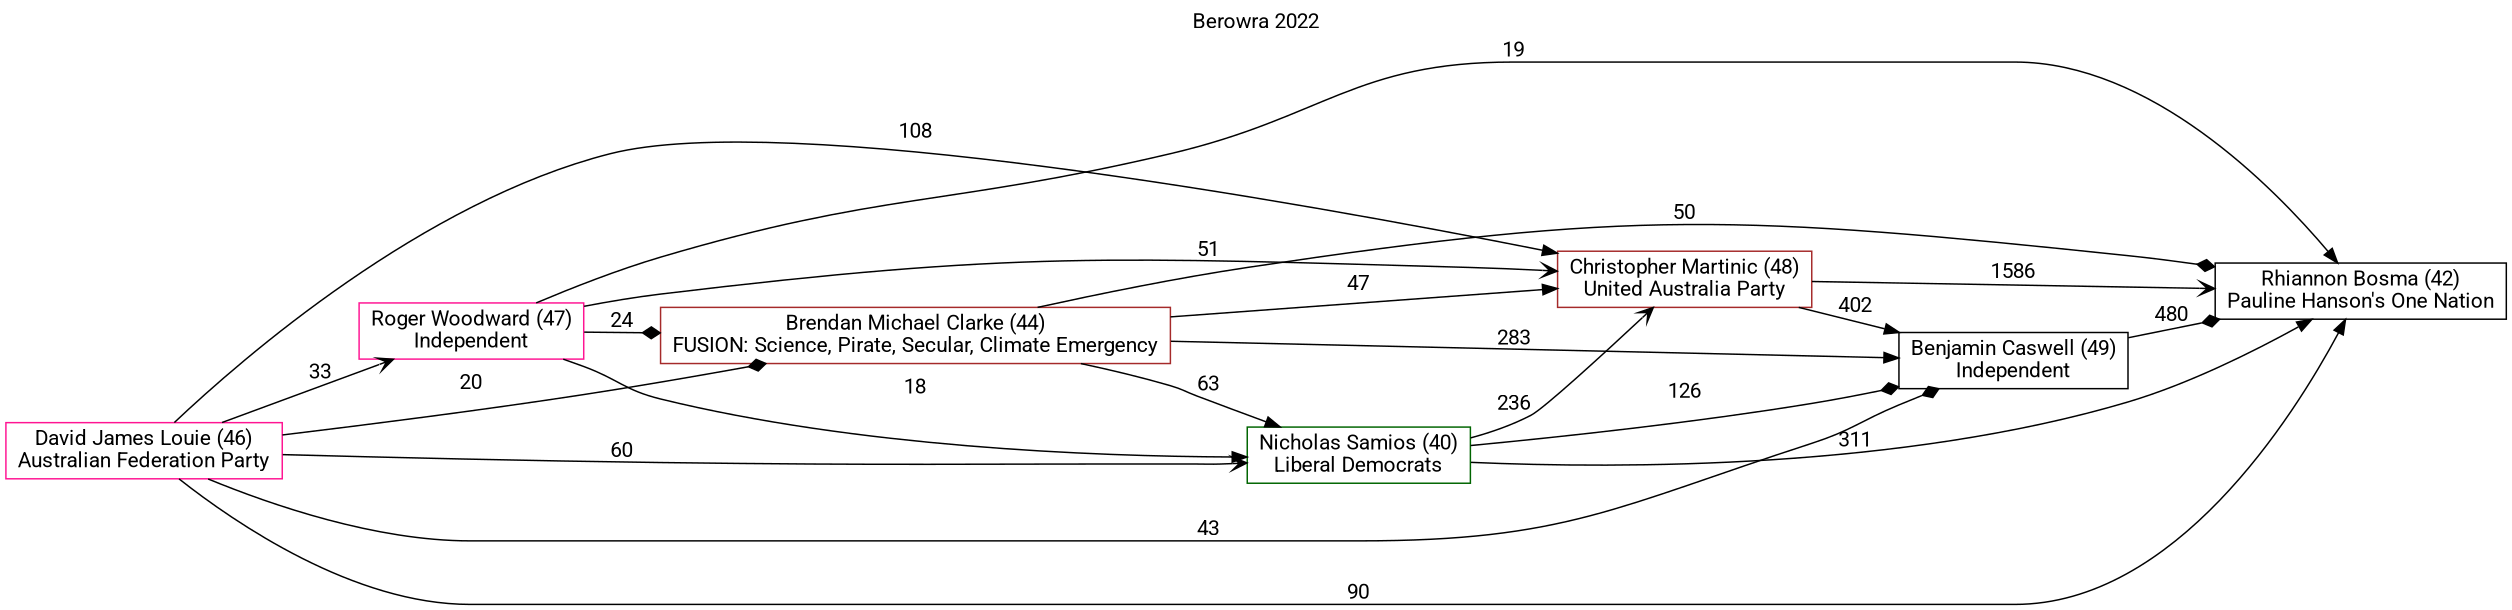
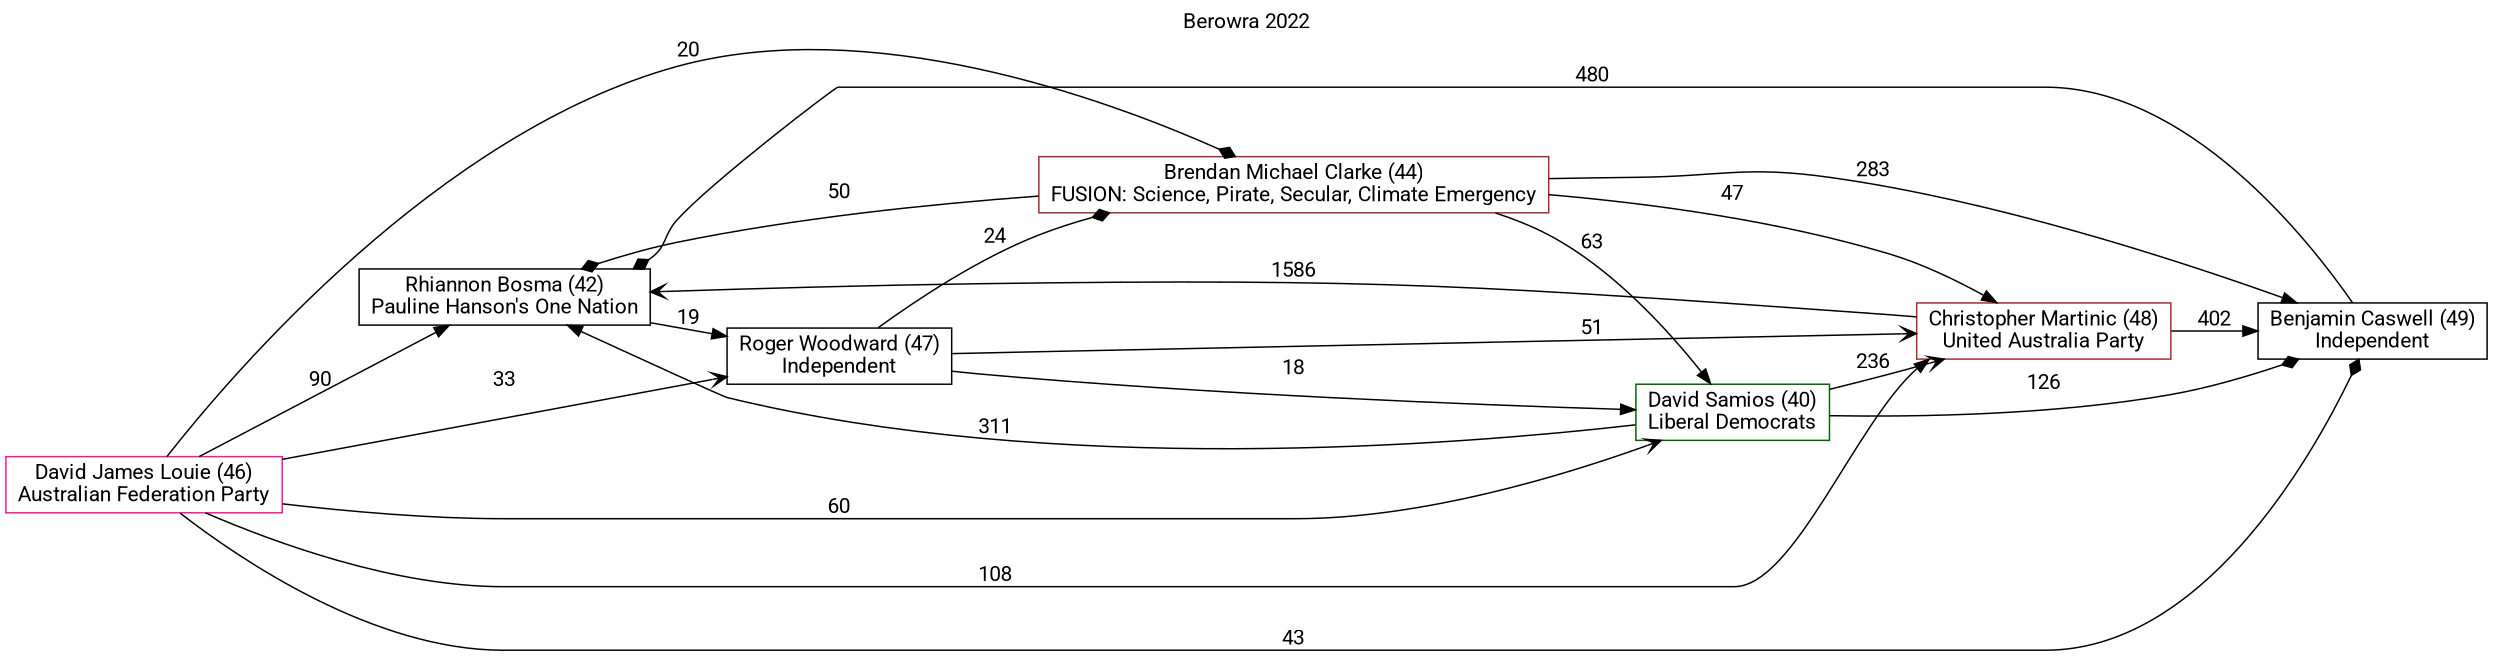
edge "Roger Woodward (47) Independent" -> "Rhiannon Bosma (42) Pauline Hanson's One Nation": reversed
node "Roger Woodward (47) Independent": color deeppink -> black
node "Nicholas Samios (40) Liberal Democrats": label "Nicholas Samios (40) Liberal Democrats" -> "David Samios (40) Liberal Democrats"
